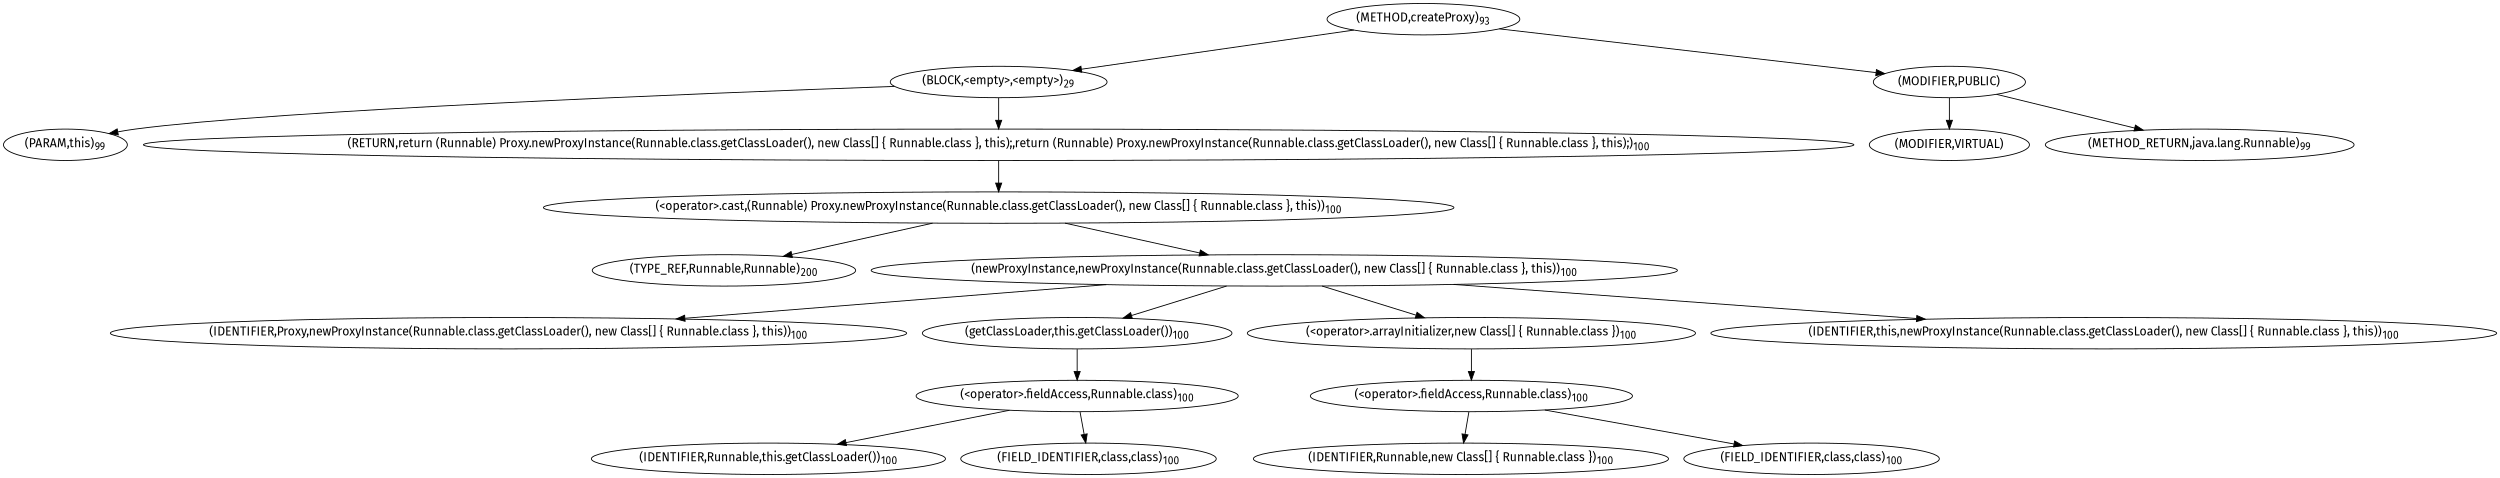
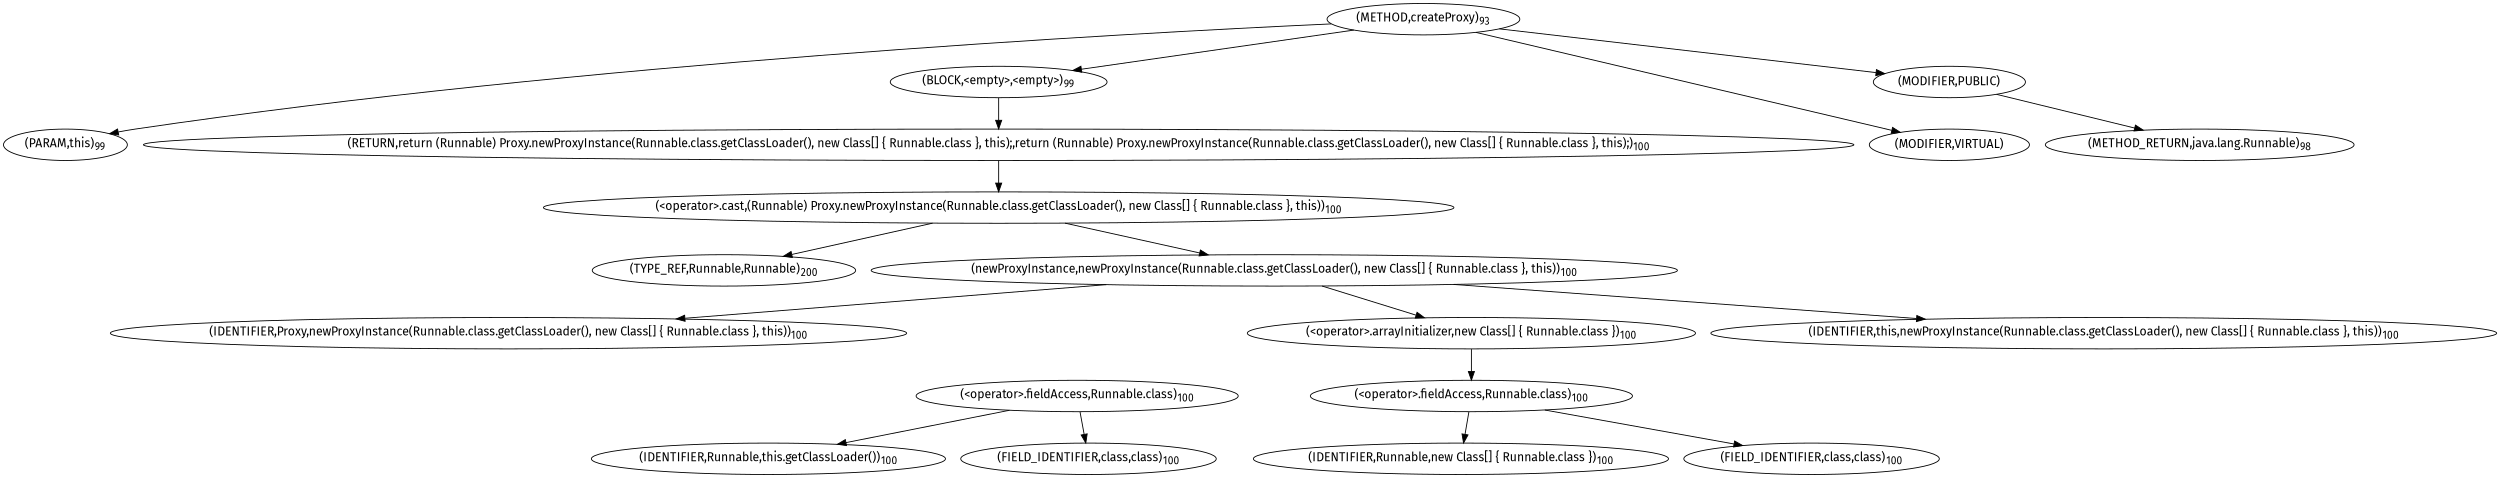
node "(BLOCK,<empty>,<empty>)": text "29" -> "99"
edge "(BLOCK,<empty>,<empty>)" -> "(PARAM,this)": now "(METHOD,createProxy)" -> "(PARAM,this)"
edge "(MODIFIER,PUBLIC)" -> "(MODIFIER,VIRTUAL)": now "(METHOD,createProxy)" -> "(MODIFIER,VIRTUAL)"
node "(METHOD_RETURN,java.lang.Runnable)": text "99" -> "98"
node "(getClassLoader,this.getClassLoader())": removed
